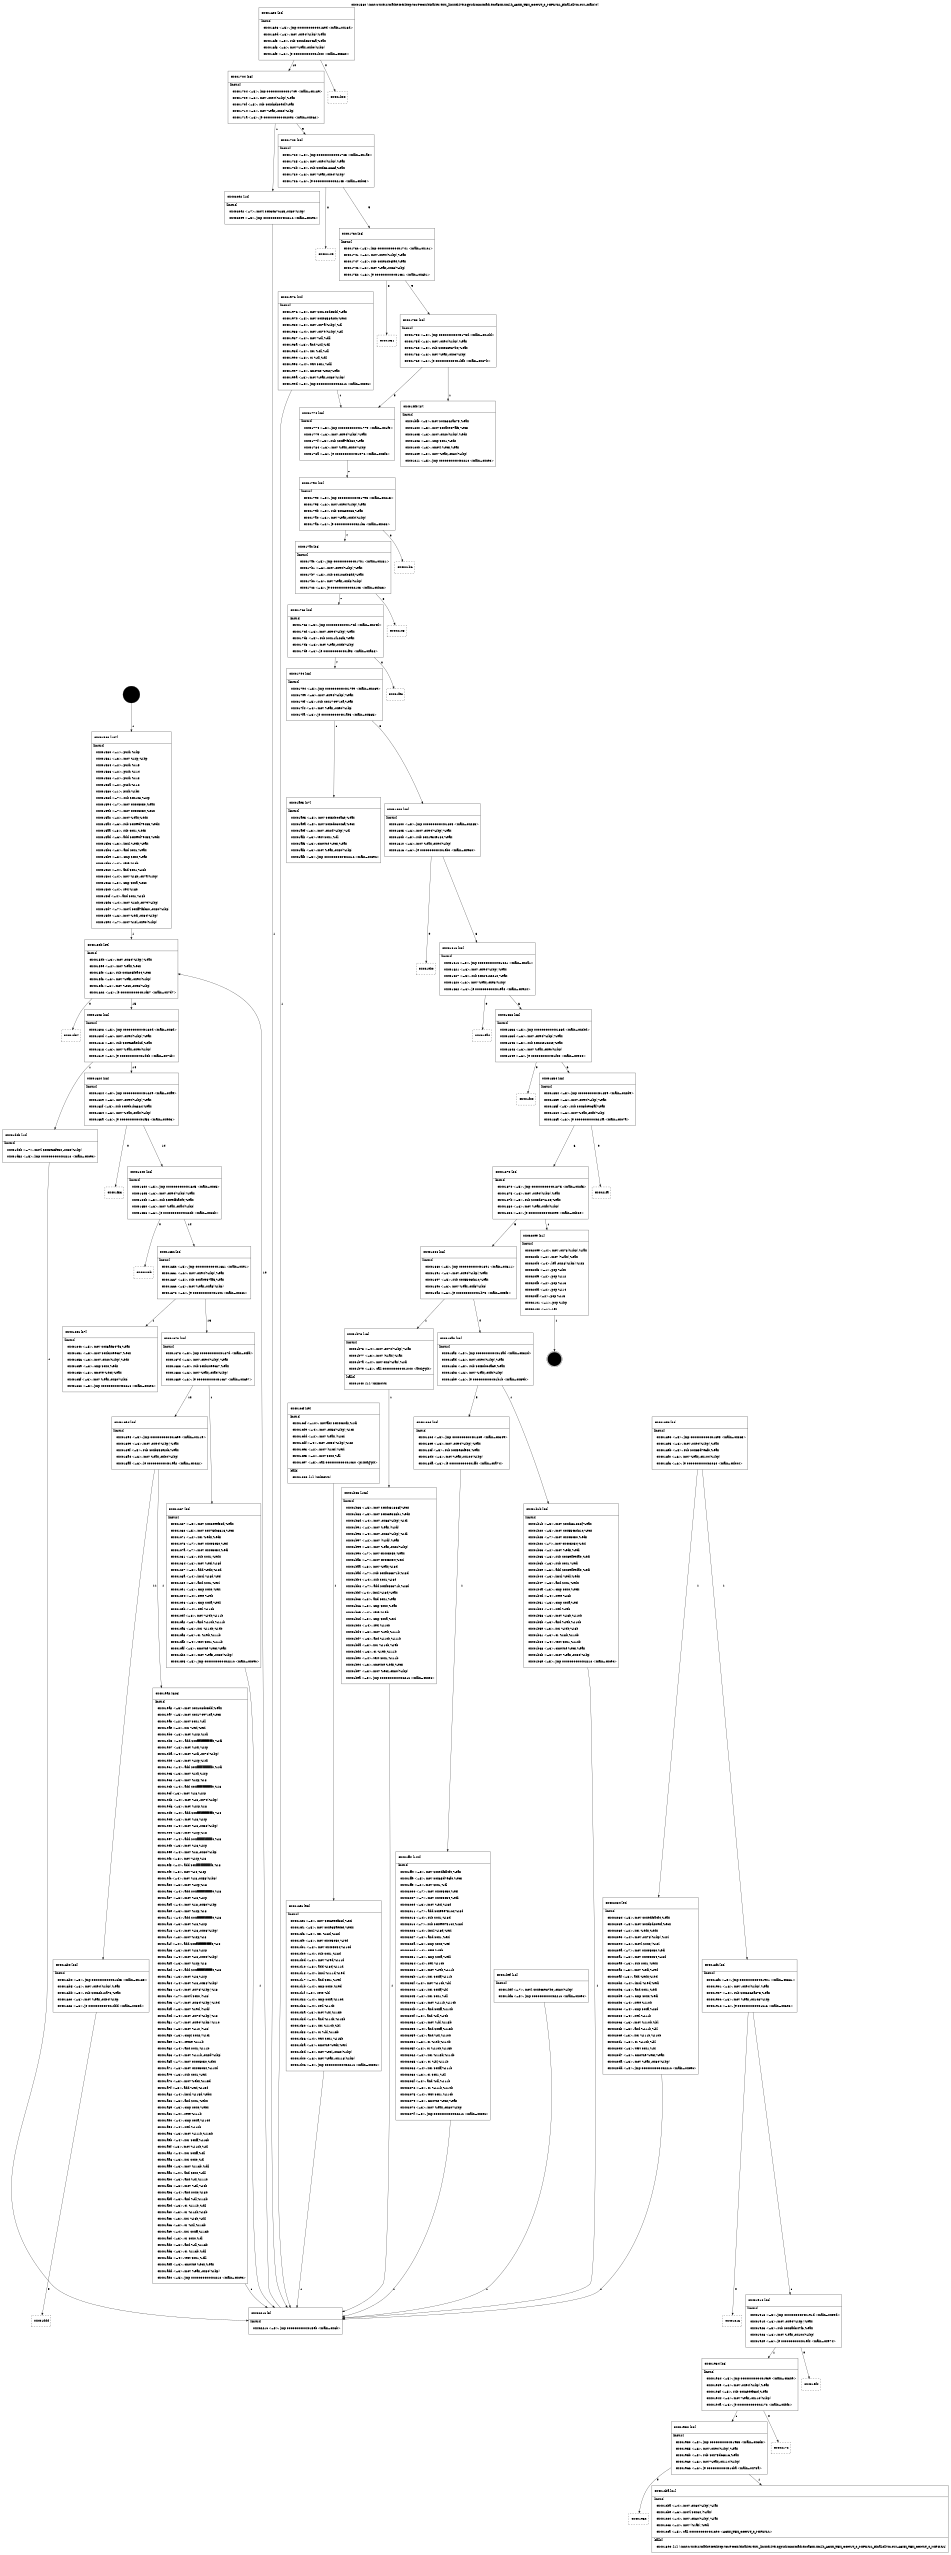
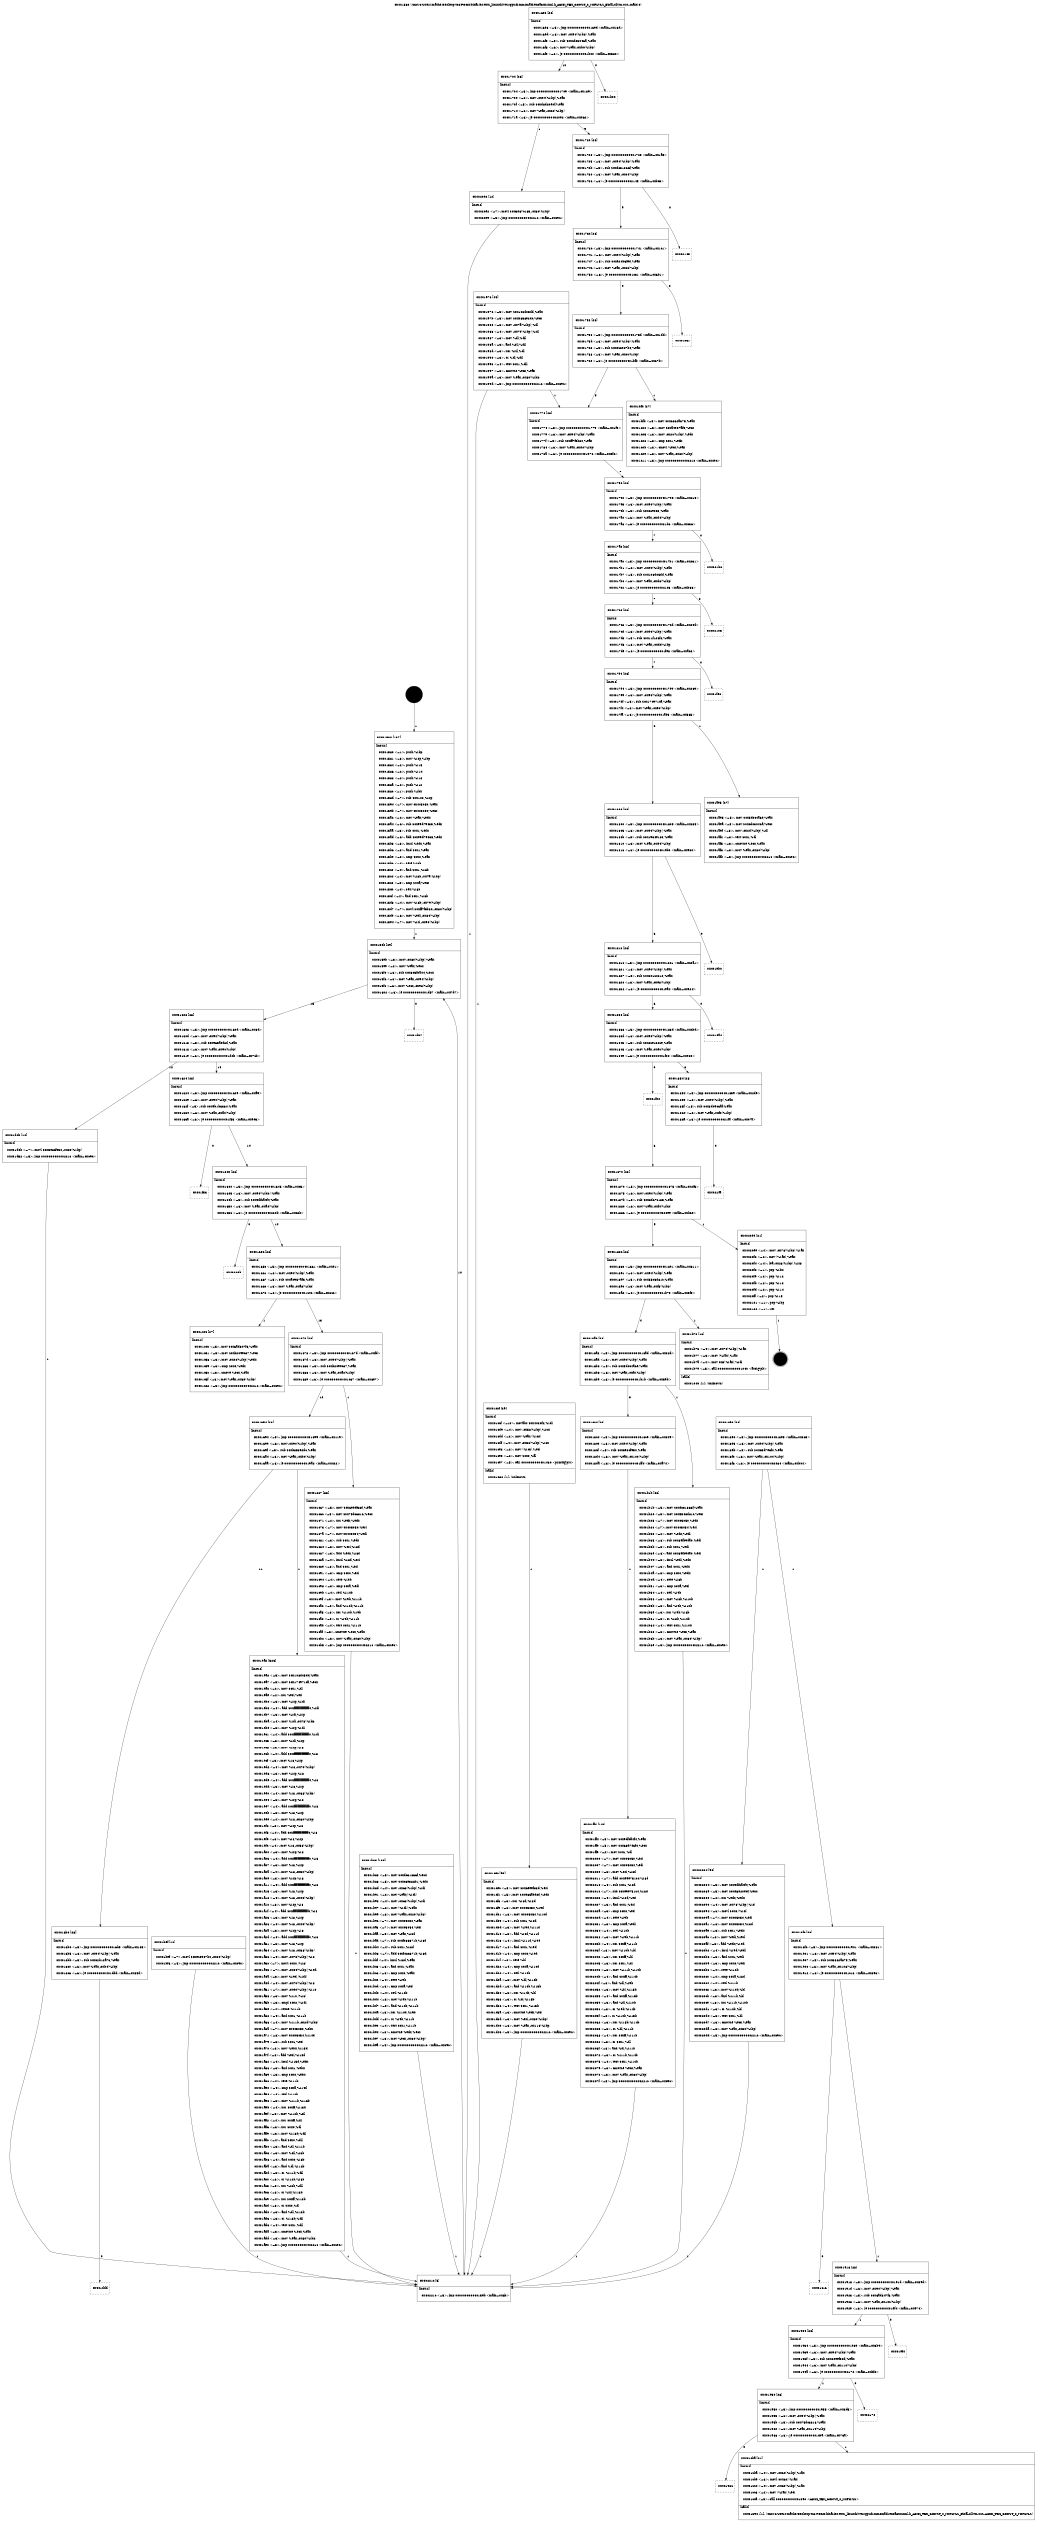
edge "0x401608 [28]" -> "0x401d4b [12]": label " 1" -> " 12"
edge "0x401854 [28]" -> "0x401870 [28]": now "0x401f00" -> "0x401870 [28]"
edge "0x401b73 [16]" -> "0x401b83 [108]": removed, label "1"
